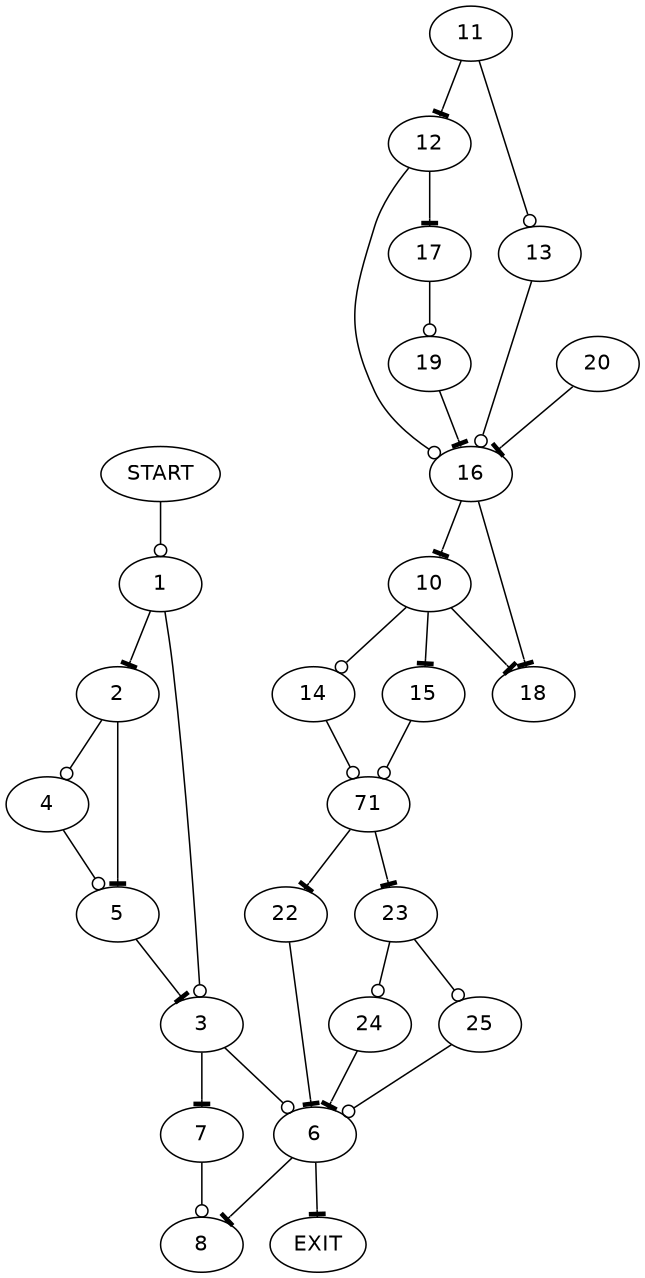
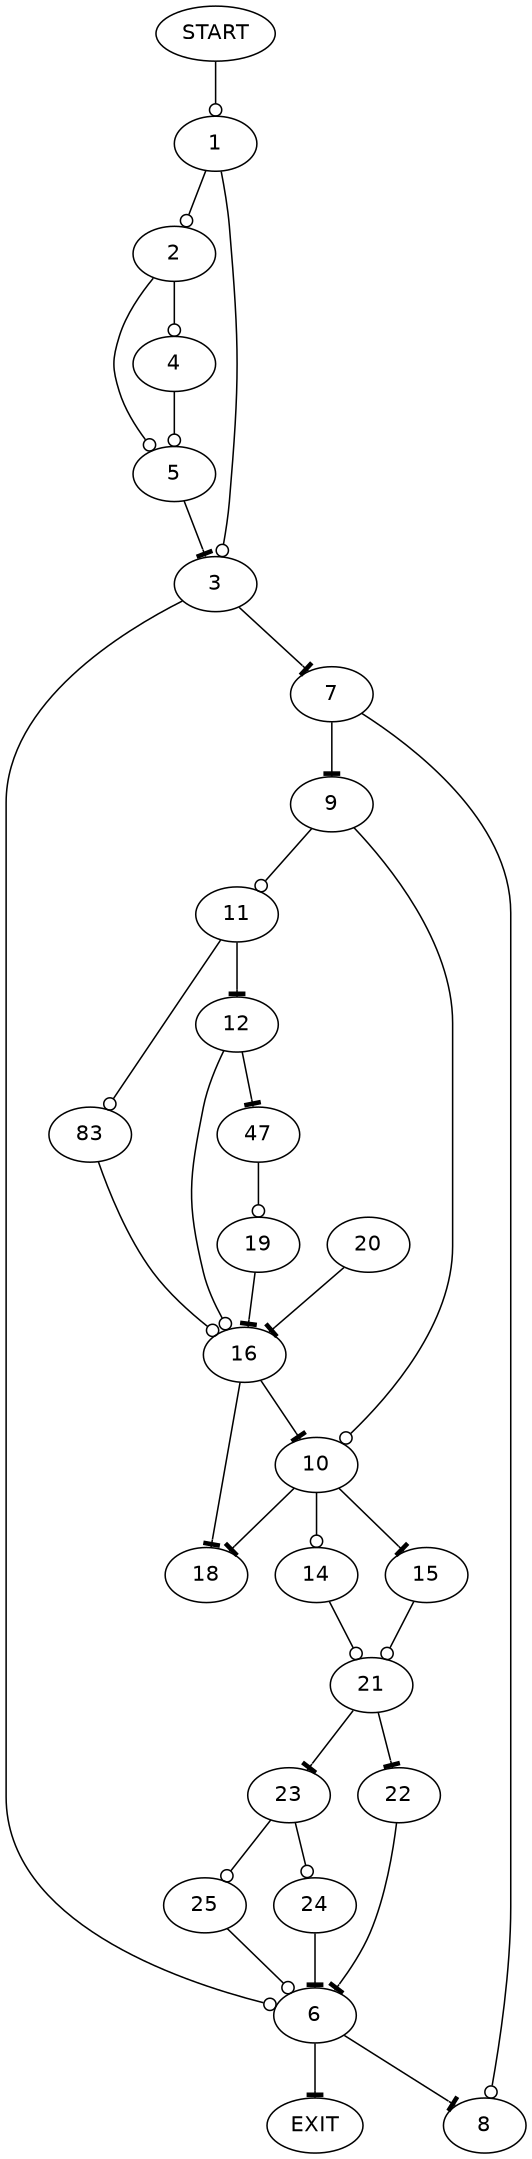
node "17": label "17" -> "47"
node "13": label "13" -> "83"
edge "1" -> "2": arrowhead tee -> odot
edge "2" -> "5": arrowhead tee -> odot
node "9": added
node "71": label "71" -> "21"
